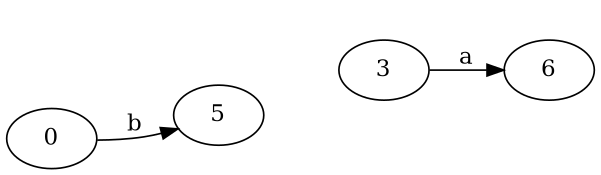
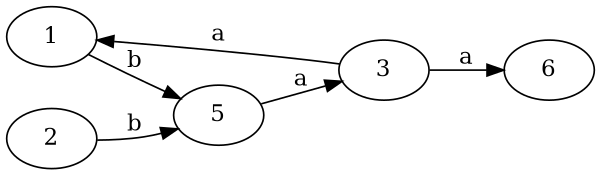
node "1": added
edge "5" -> "3": added, label "a"
node "0": label "0" -> "2"
